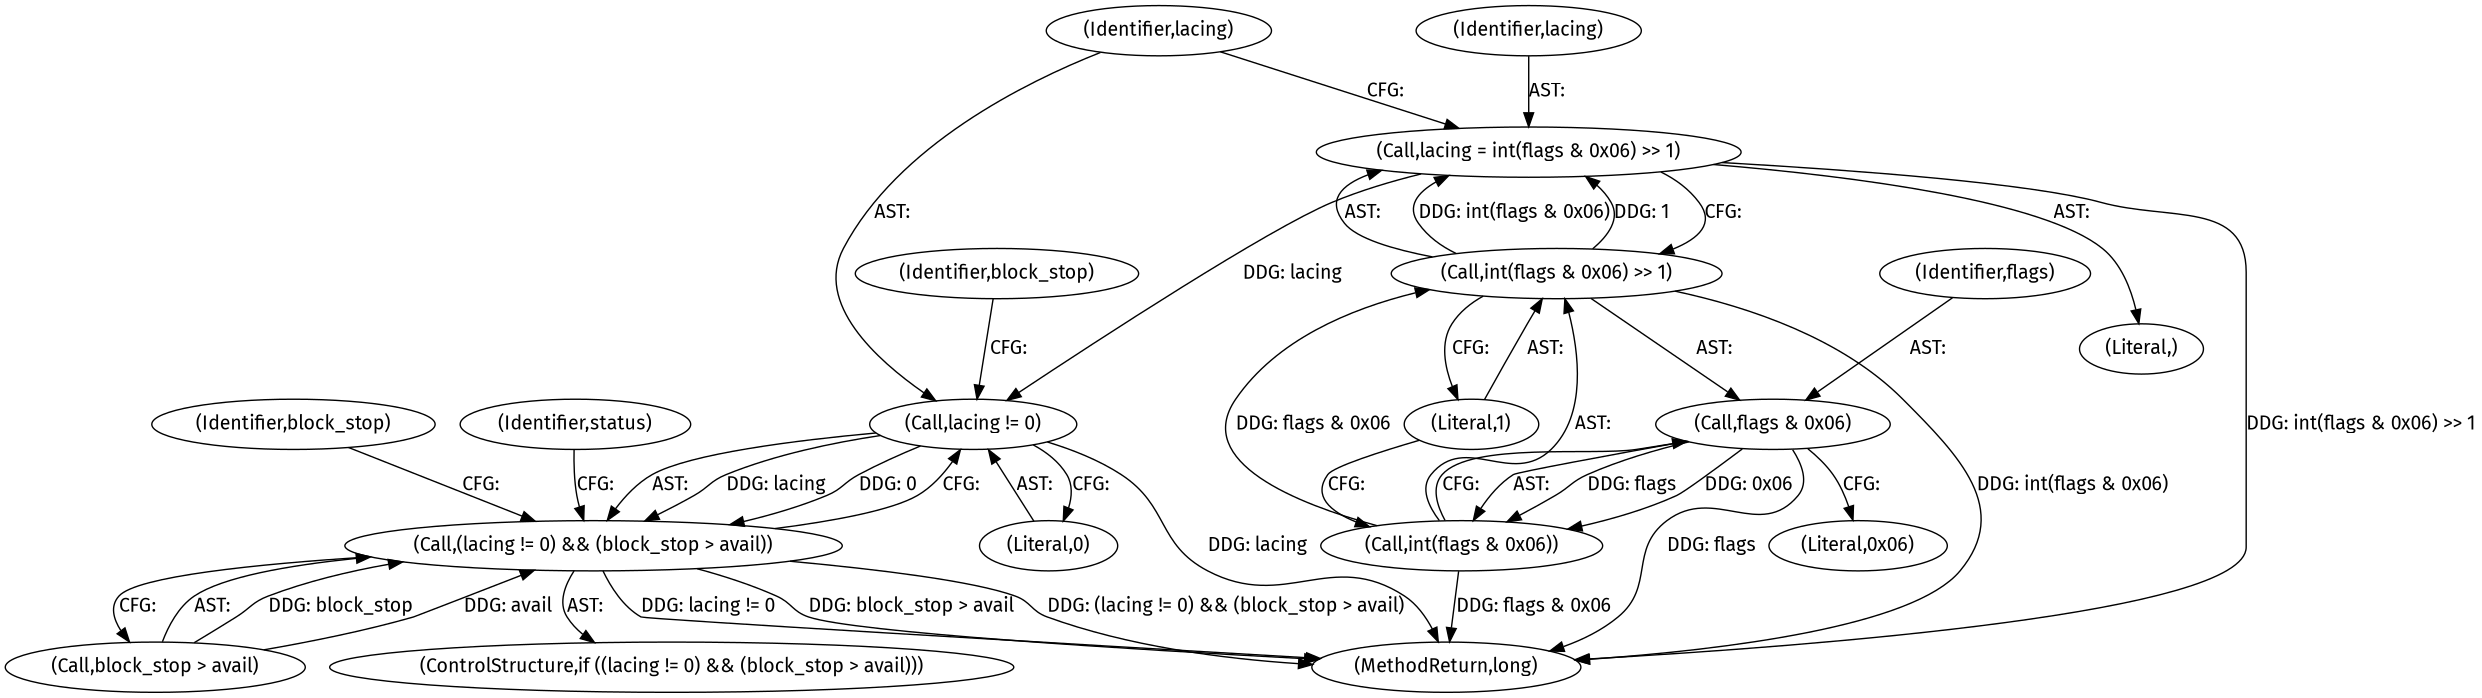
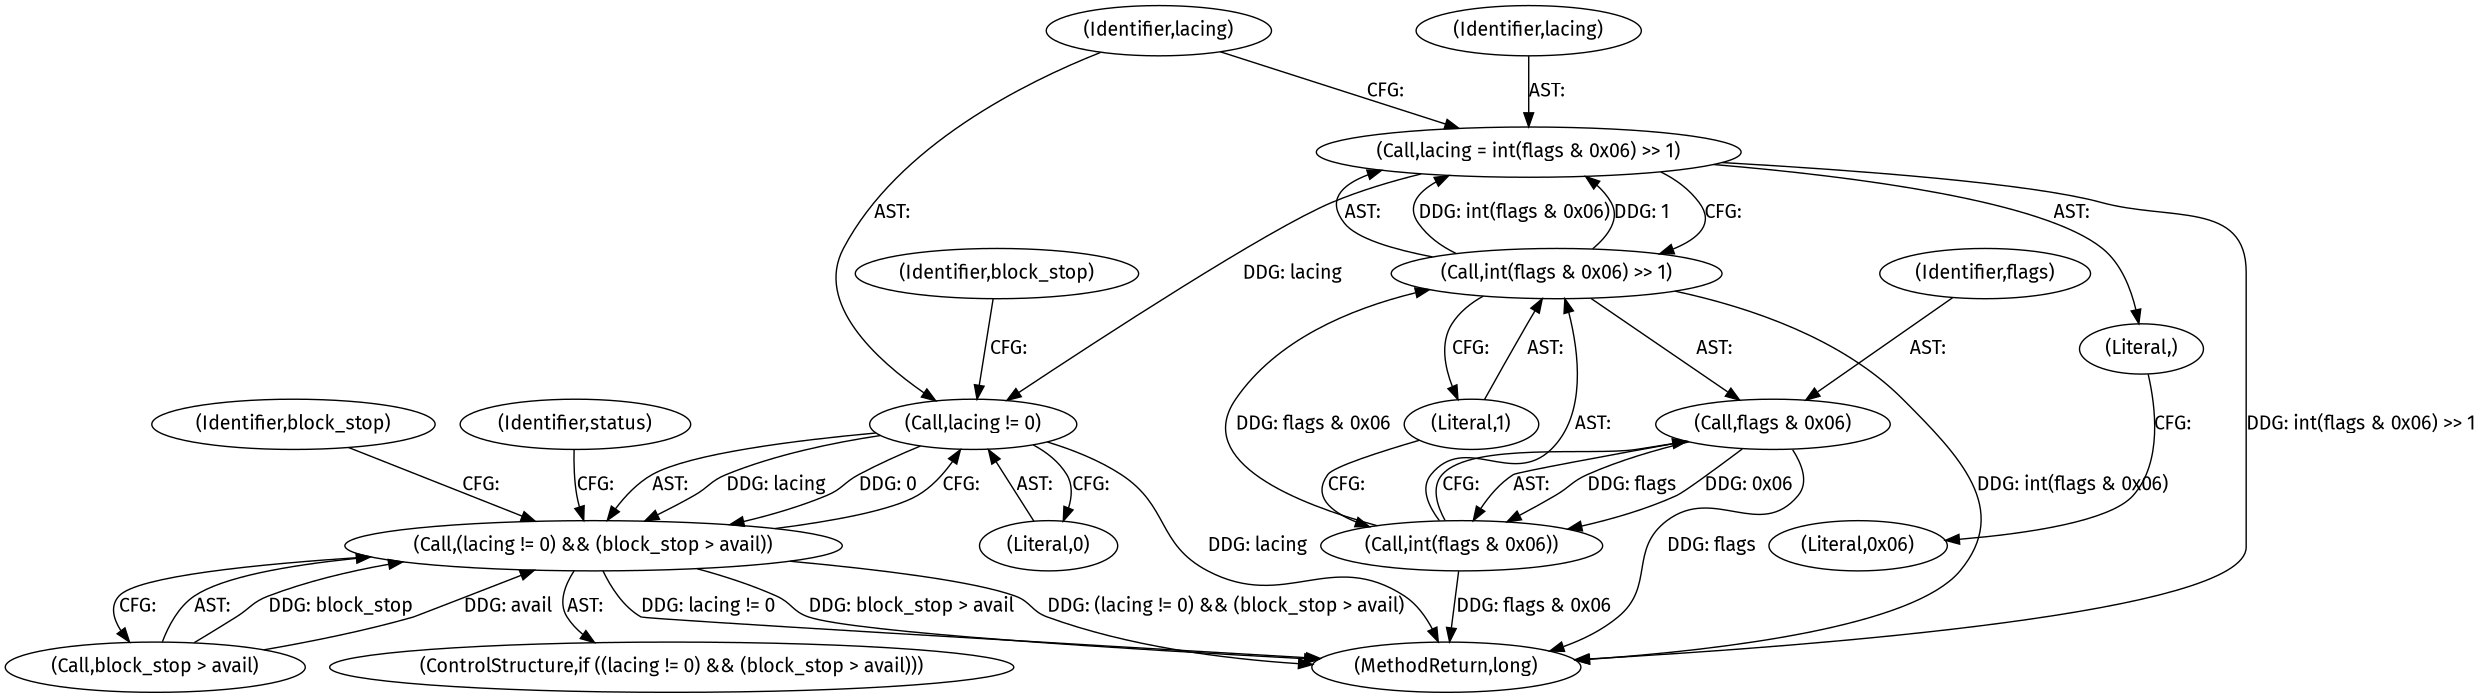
edge "(Call,flags & 0x06)" -> "(Literal,0x06)": now "(Literal,)" -> "(Literal,0x06)"
